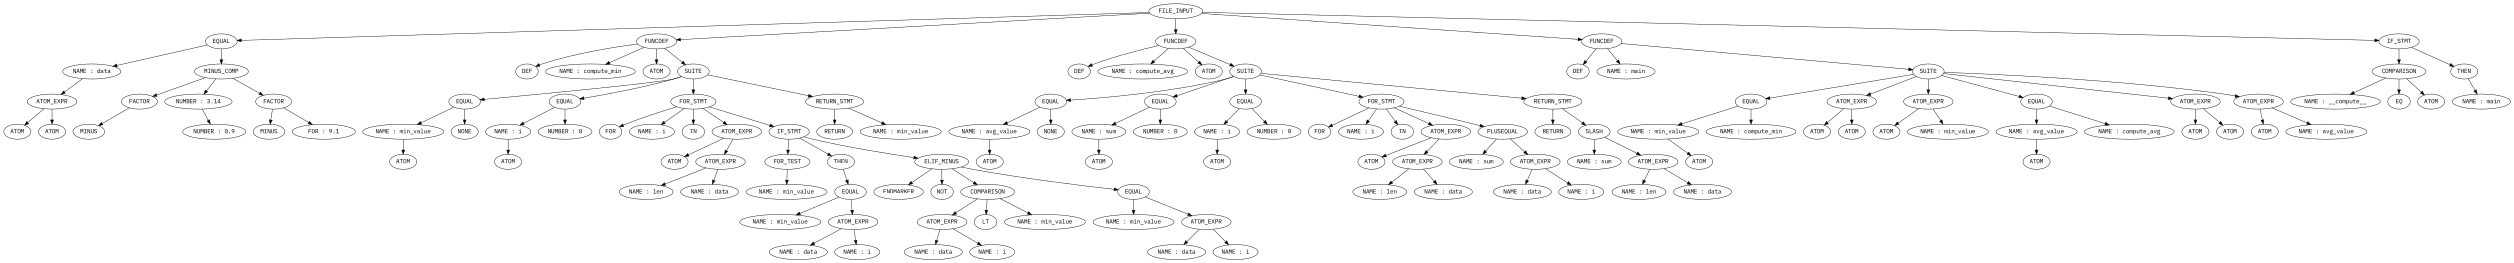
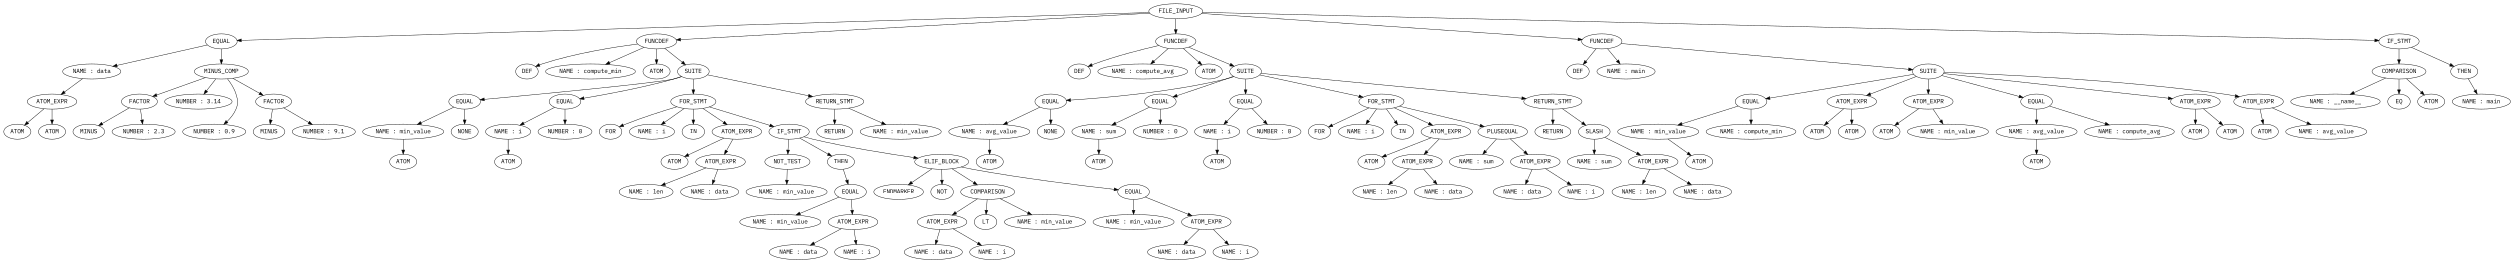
node "NAME : __compute__": label "NAME : __compute__" -> "NAME : __name__"
edge "NUMBER : 3.14" -> "NUMBER : 0.9": now "MINUS_COMP" -> "NUMBER : 0.9"
node "NUMBER : 2.3": added
node "FOR : 9.1": label "FOR : 9.1" -> "NUMBER : 9.1"
node "FOR_TEST": label "FOR_TEST" -> "NOT_TEST"
node "ELIF_MINUS": label "ELIF_MINUS" -> "ELIF_BLOCK"
